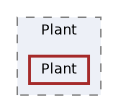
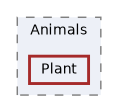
cluster "Plant": label "Plant" -> "Animals"
